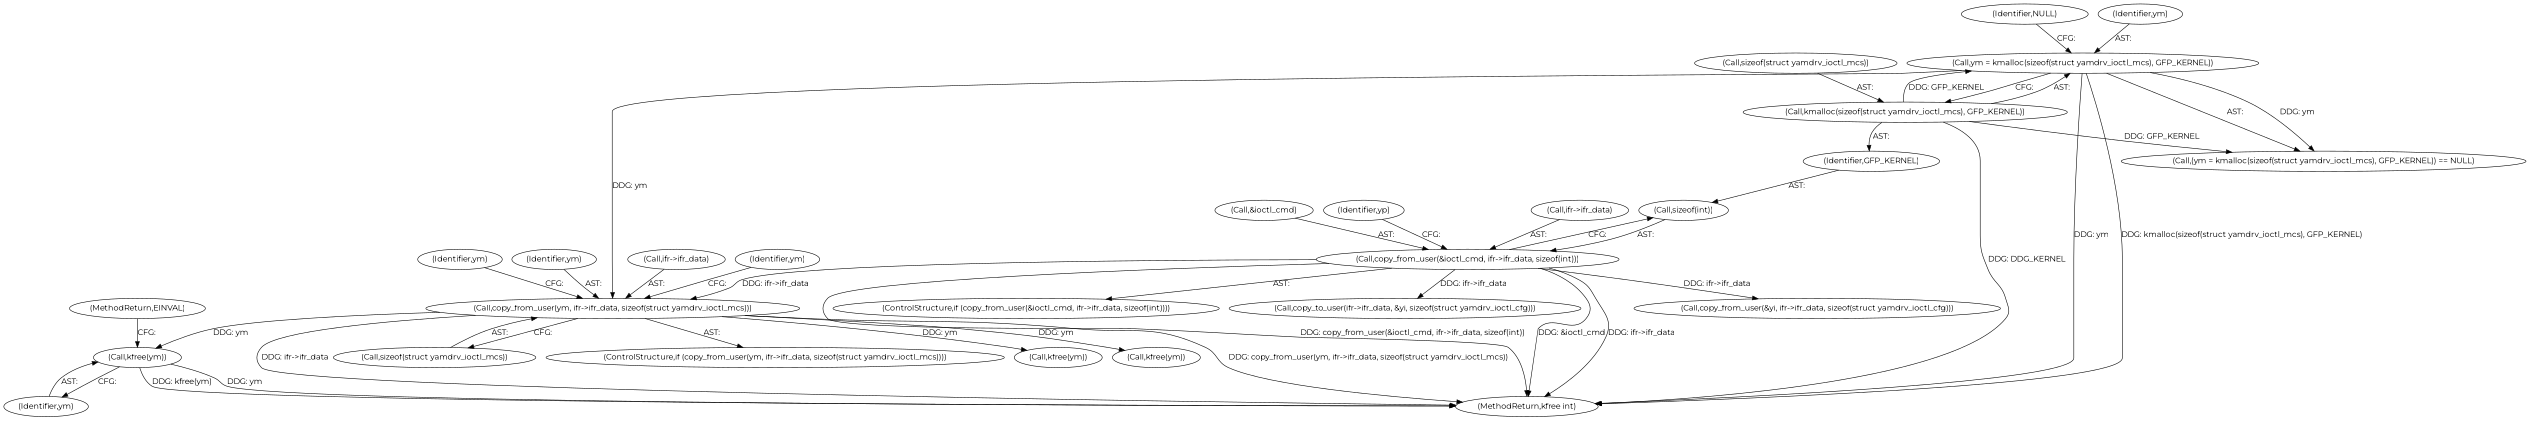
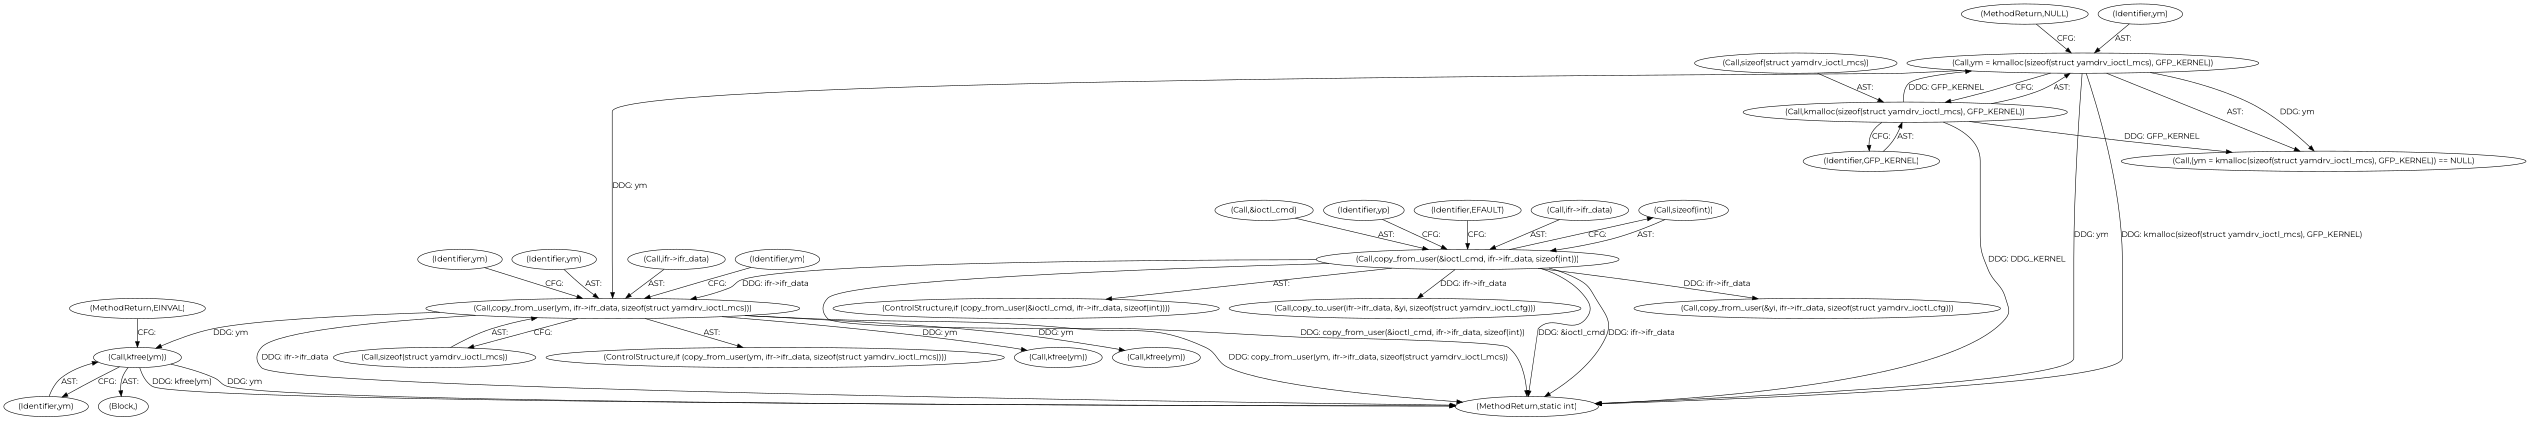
node "(Identifier,NULL)": label "(Identifier,NULL)" -> "(MethodReturn,NULL)"
edge "(Call,kmalloc(sizeof(struct yamdrv_ioctl_mcs), GFP_KERNEL))" -> "(Identifier,GFP_KERNEL)": label "AST: " -> "CFG: "
edge "(Identifier,GFP_KERNEL)" -> "(Call,sizeof(int))": now "(Identifier,GFP_KERNEL)" -> "(Call,kmalloc(sizeof(struct yamdrv_ioctl_mcs), GFP_KERNEL))"
node "(Identifier,EFAULT)": added
node "(Block,)": added
node "(MethodReturn,kfree int)": label "(MethodReturn,kfree int)" -> "(MethodReturn,static int)"
